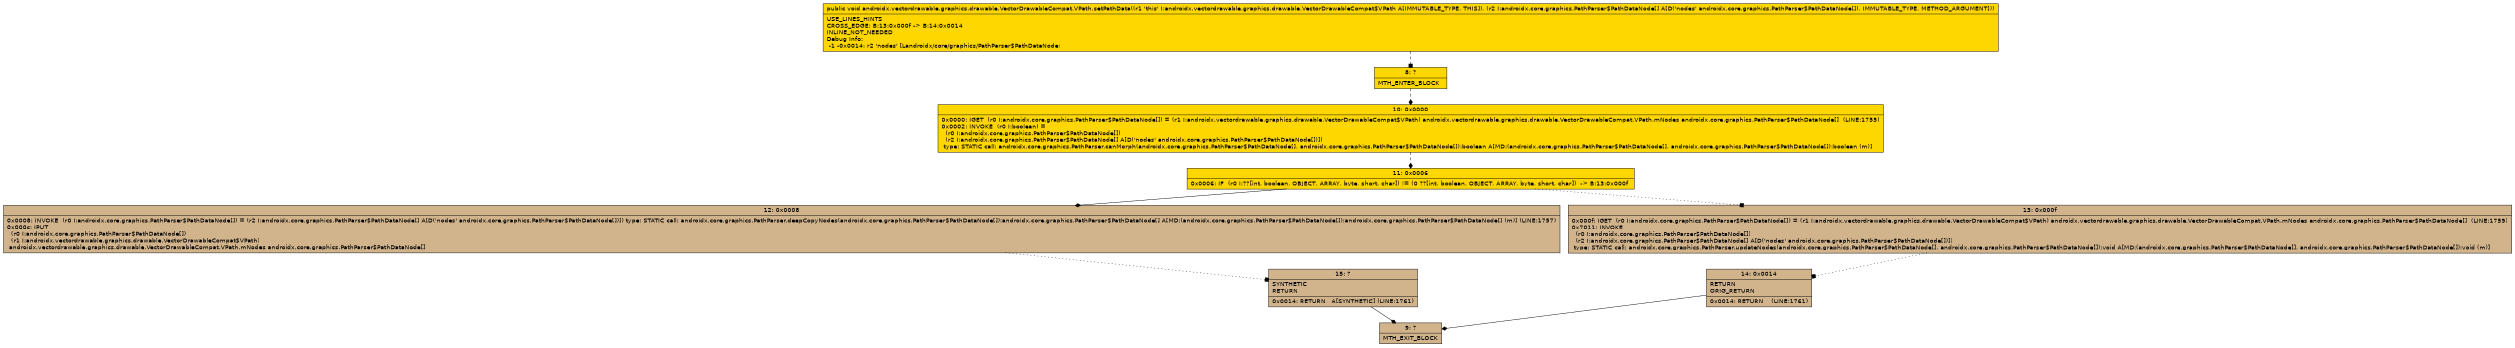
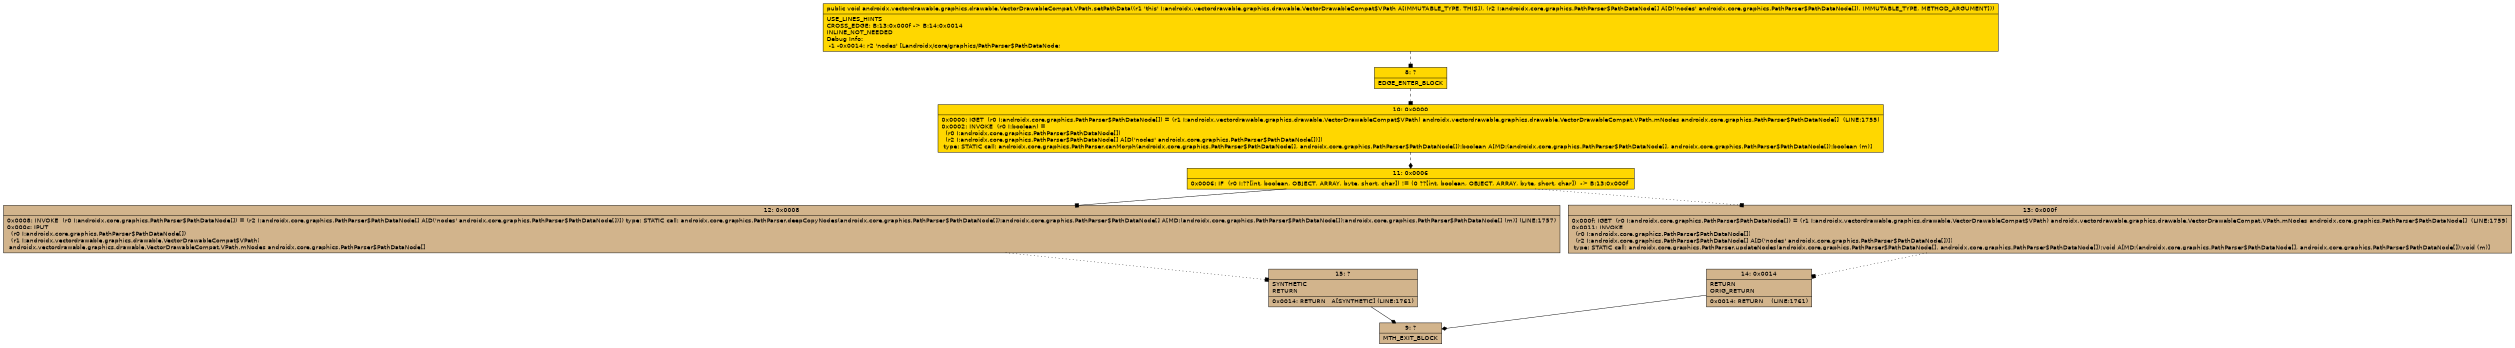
node "8: ?": text "MTH_ENTER_BLOCK" -> "EDGE_ENTER_BLOCK"
edge "8: ?" -> "10: 0x0000": arrowhead diamond -> box
edge "11: 0x0006" -> "12: 0x0008": arrowhead diamond -> box
node "13: 0x000f": text "0x7011: INVOKE" -> "0x0011: INVOKE"
